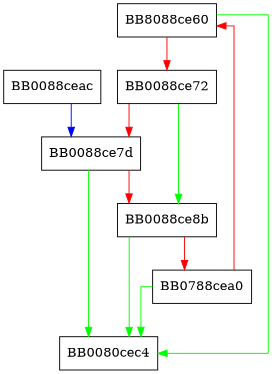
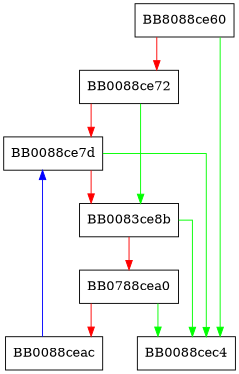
edge "BB0788cea0" -> "BB8088ce60": now "BB0788cea0" -> "BB0088ceac"
node "BB0088ce8b": label "BB0088ce8b" -> "BB0083ce8b"
node "BB0080cec4": label "BB0080cec4" -> "BB0088cec4"
